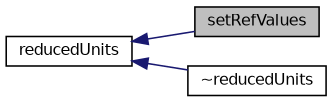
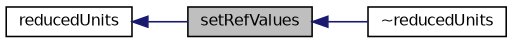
edge "~reducedUnits" -> "reducedUnits": now "~reducedUnits" -> "setRefValues"
